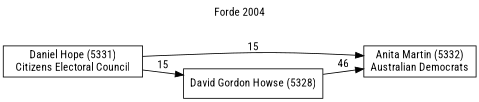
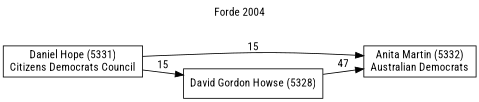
node "Daniel Hope (5331) Citizens Electoral Council": label "Daniel Hope (5331) Citizens Electoral Council" -> "Daniel Hope (5331) Citizens Democrats Council"
edge "David Gordon Howse (5328)" -> "Anita Martin (5332) Australian Democrats": label "46" -> "47"
